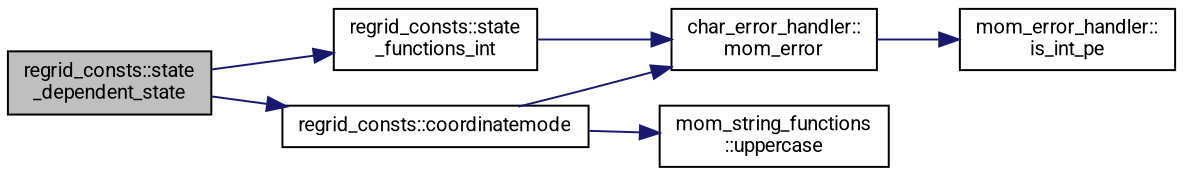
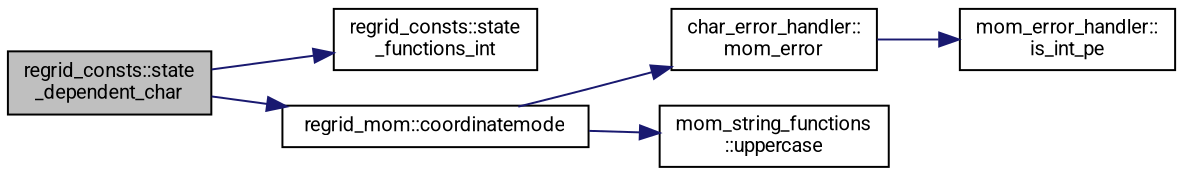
edge "regrid_consts::state _functions_int" -> "char_error_handler:: mom_error": removed
node "regrid_consts::state _dependent_state": label "regrid_consts::state _dependent_state" -> "regrid_consts::state _dependent_char"
node "regrid_consts::coordinatemode": label "regrid_consts::coordinatemode" -> "regrid_mom::coordinatemode"
